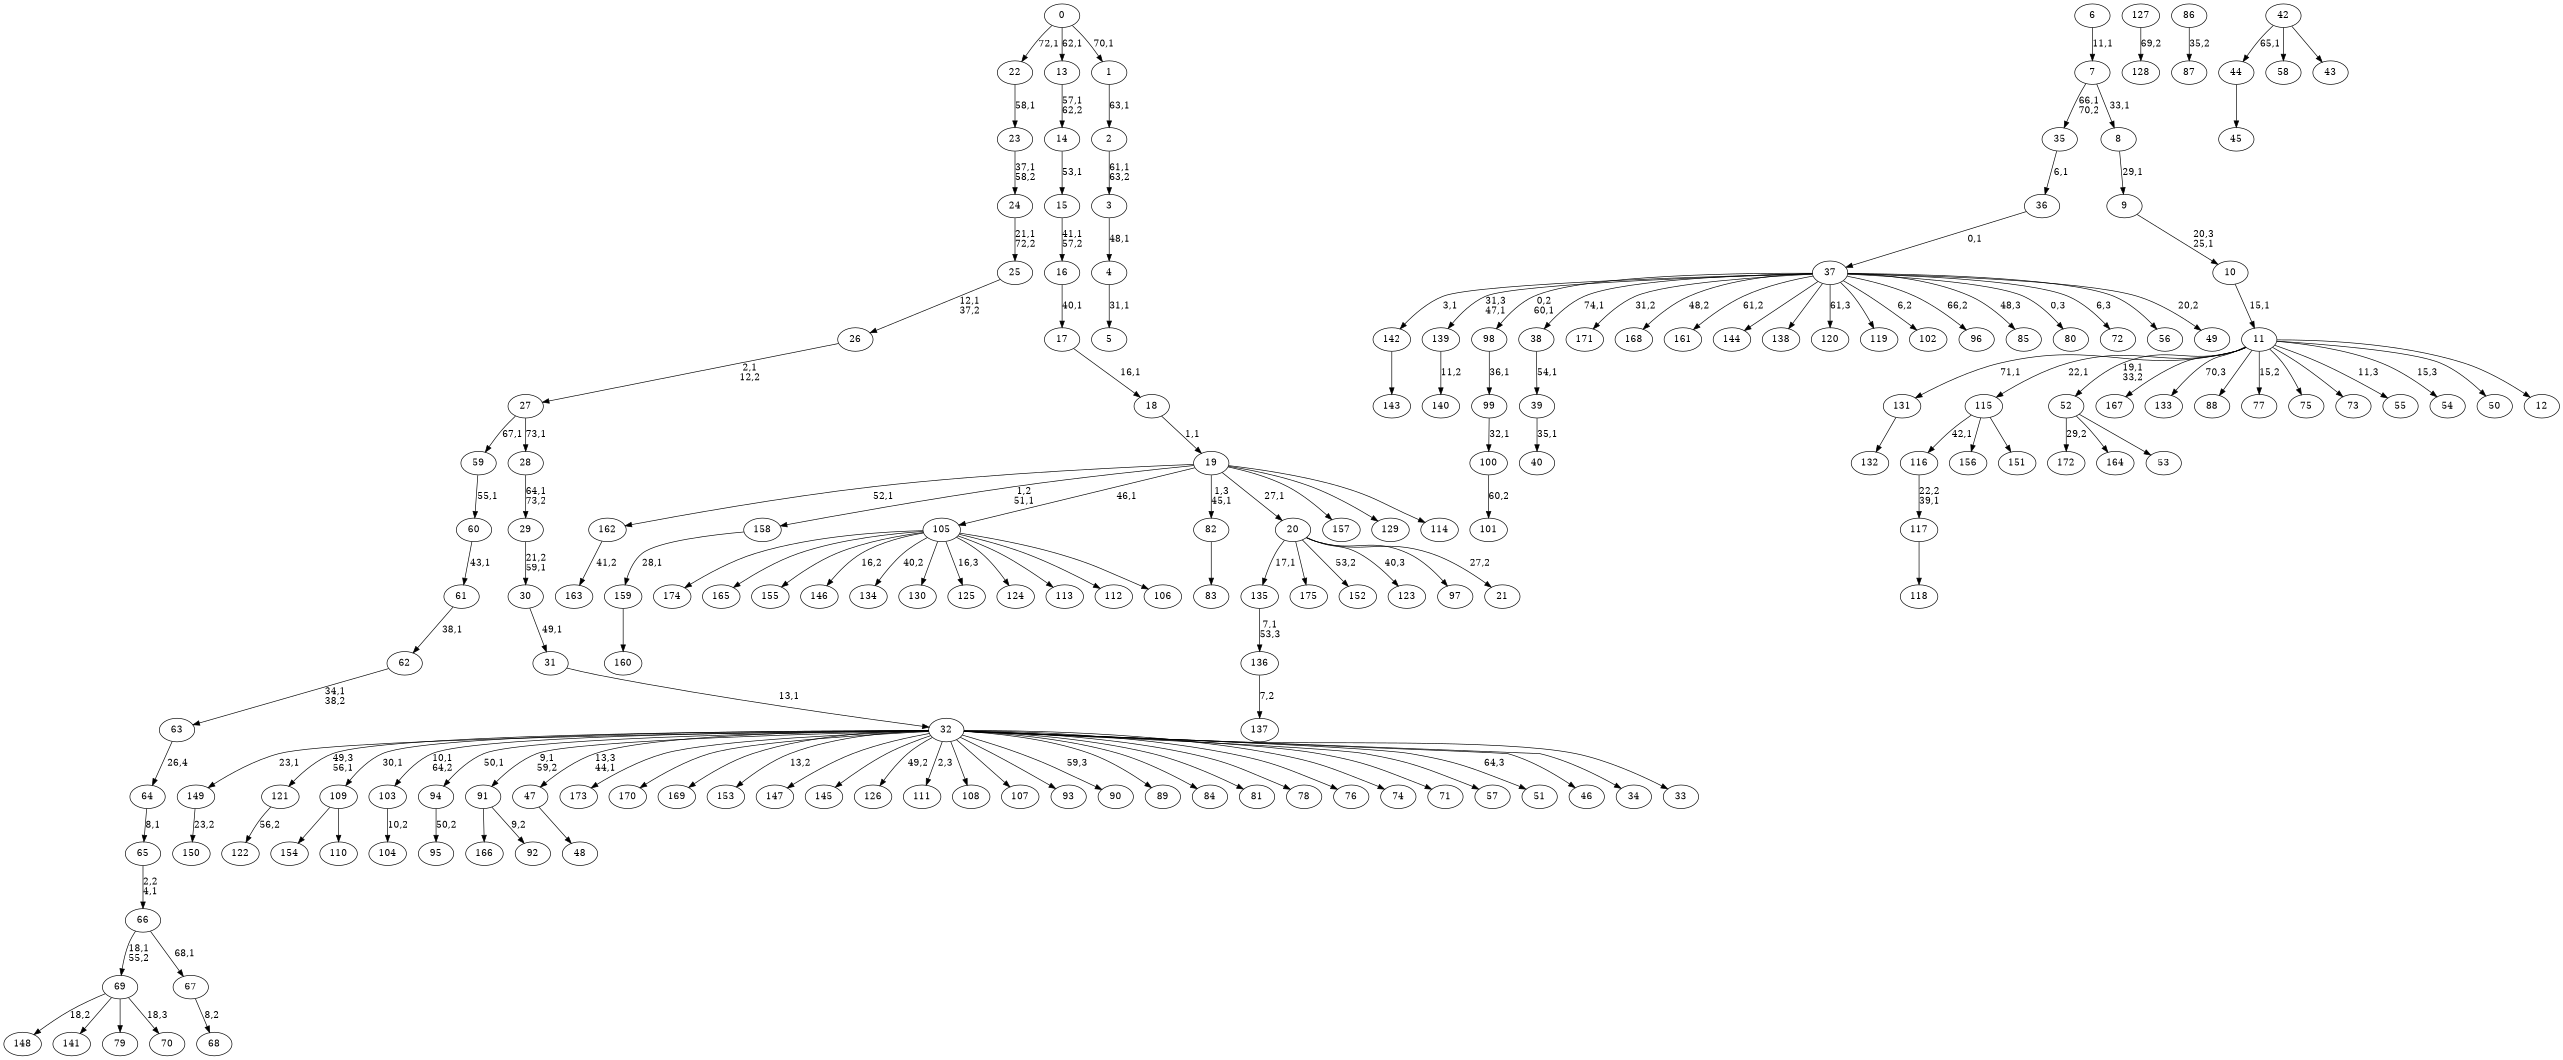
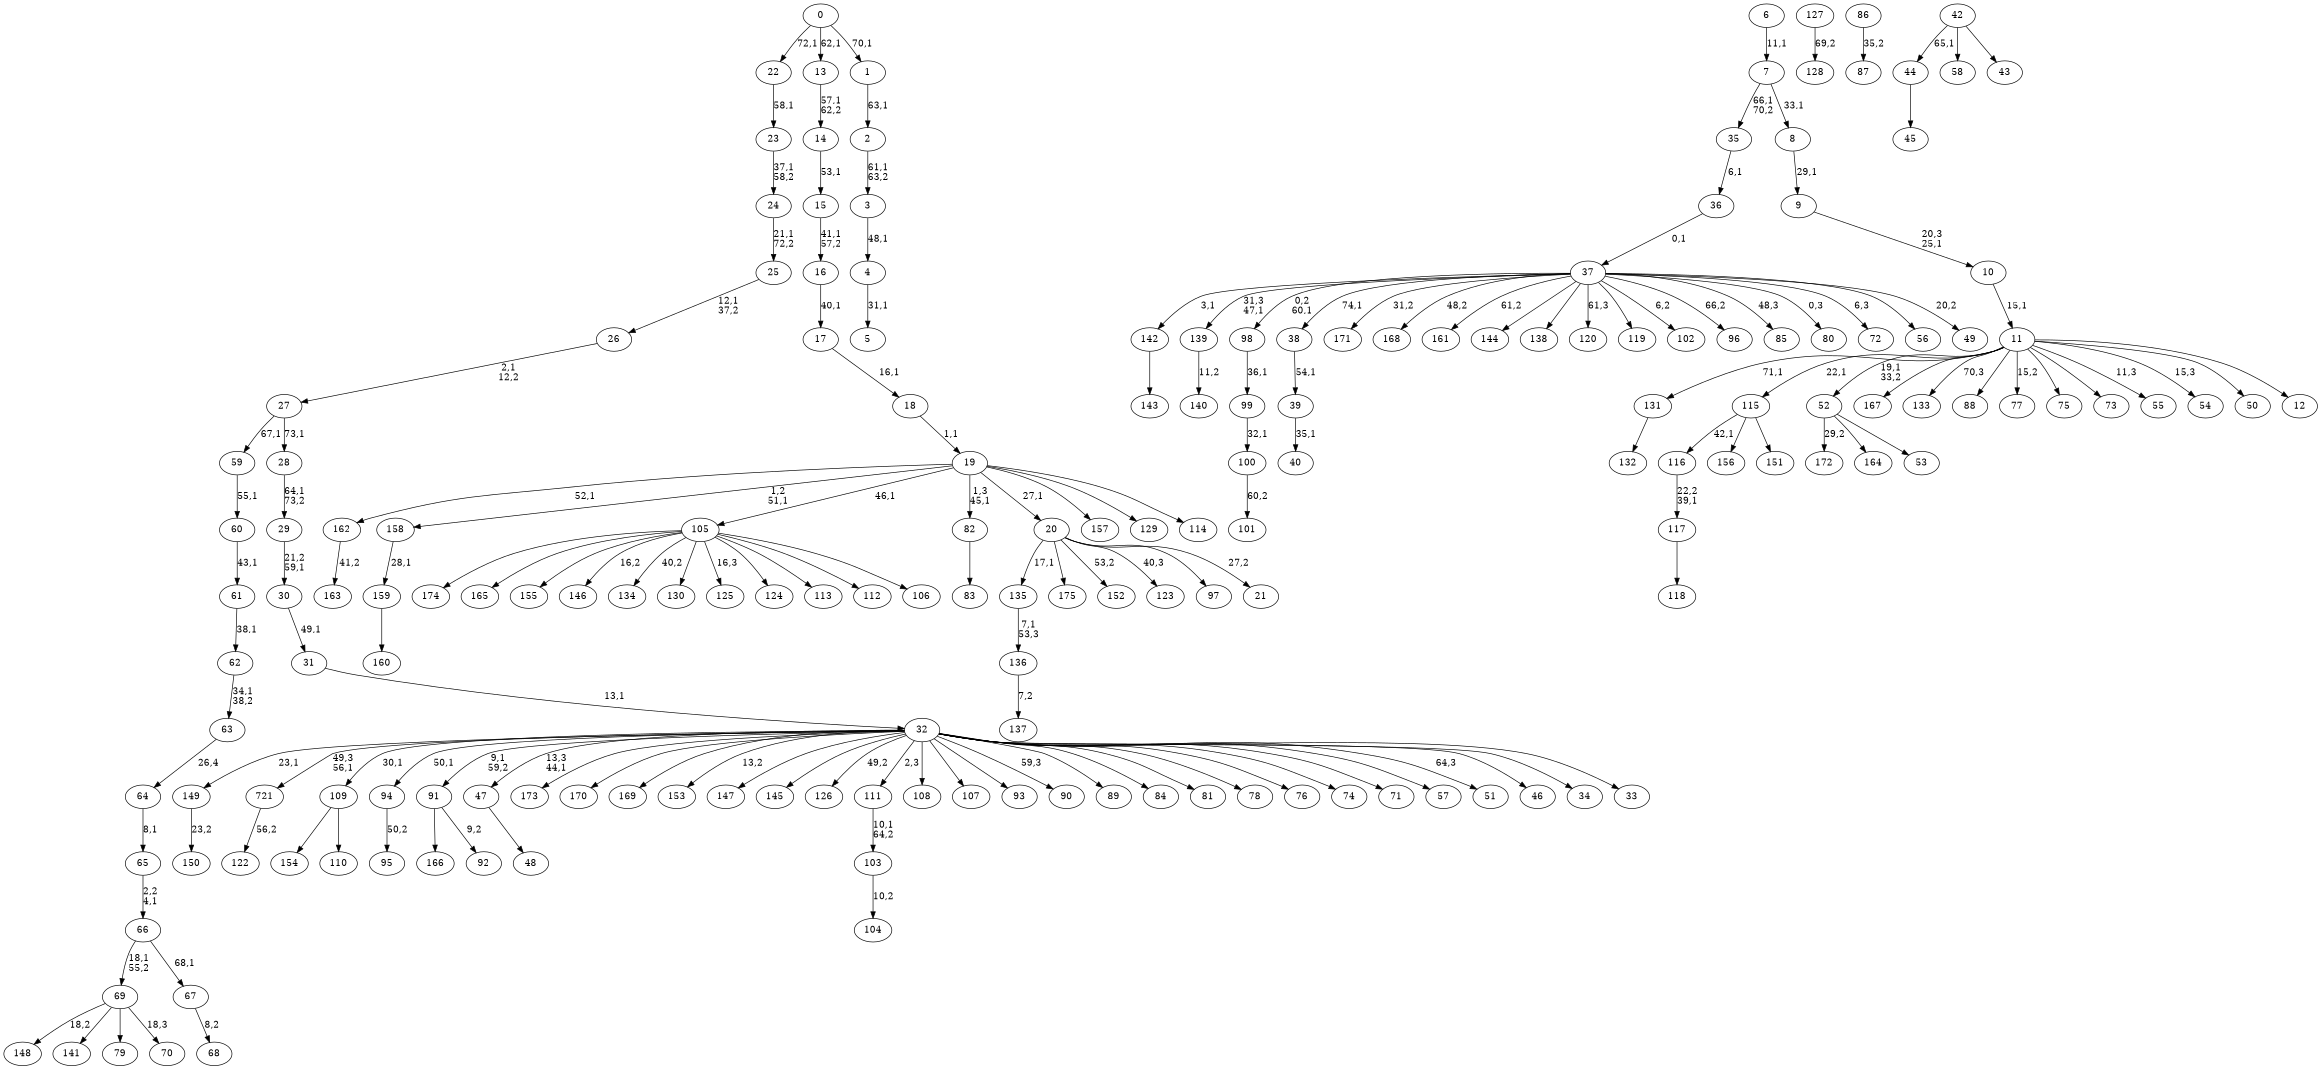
edge "32" -> "103": now "111" -> "103"
node "121": label "121" -> "721"
